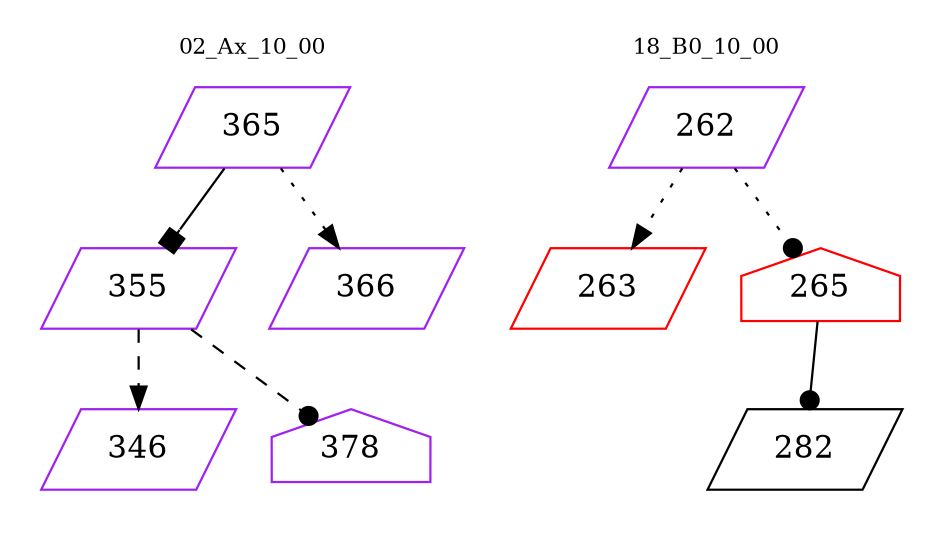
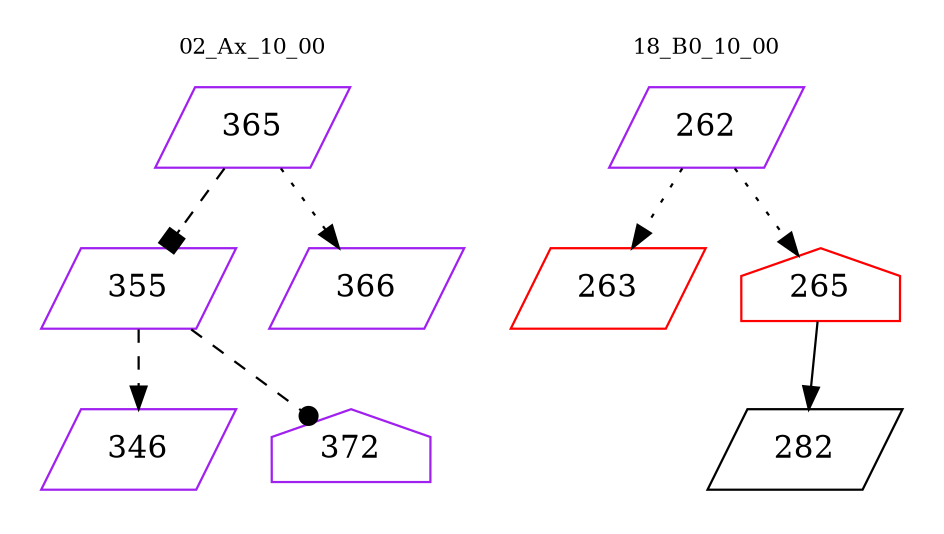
edge "365" -> "355": style solid -> dashed
edge "262" -> "265": arrowhead dot -> normal
edge "265" -> "282": arrowhead dot -> normal
node "378": label "378" -> "372"
